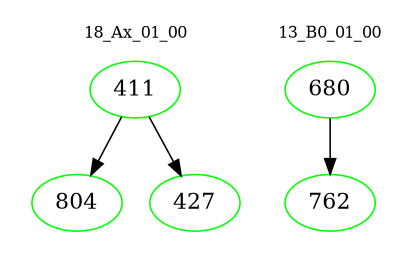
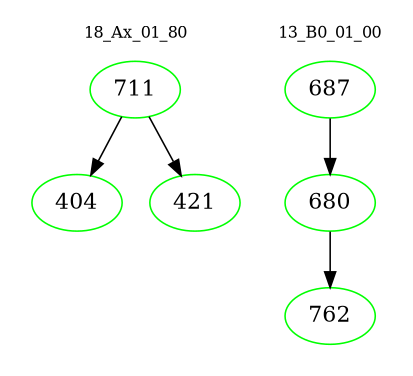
cluster "18_Ax_01_00": label "18_Ax_01_00" -> "18_Ax_01_80"
node "411": label "411" -> "711"
node "687": added
node "804": label "804" -> "404"
node "427": label "427" -> "421"
